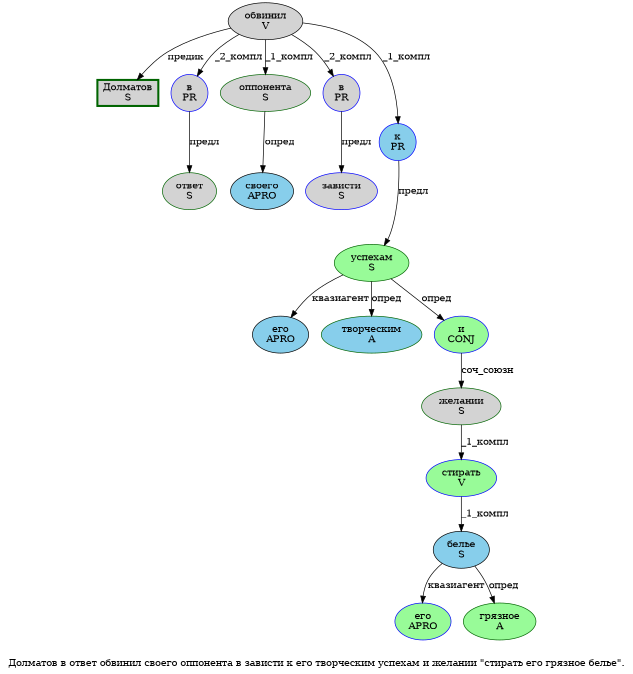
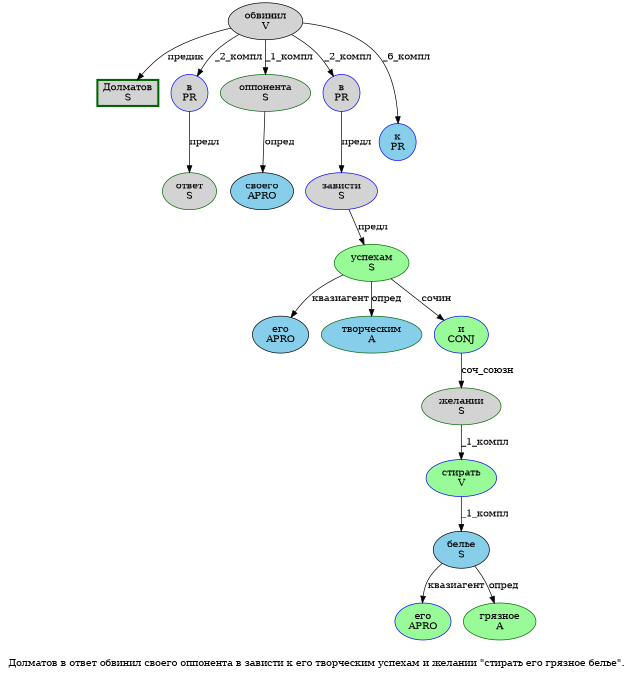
edge "обвинил V" -> "к PR": label "_1_компл" -> "_6_компл"
edge "к PR" -> "успехам S": now "зависти S" -> "успехам S"
edge "успехам S" -> "и CONJ": label "опред" -> "сочин"
